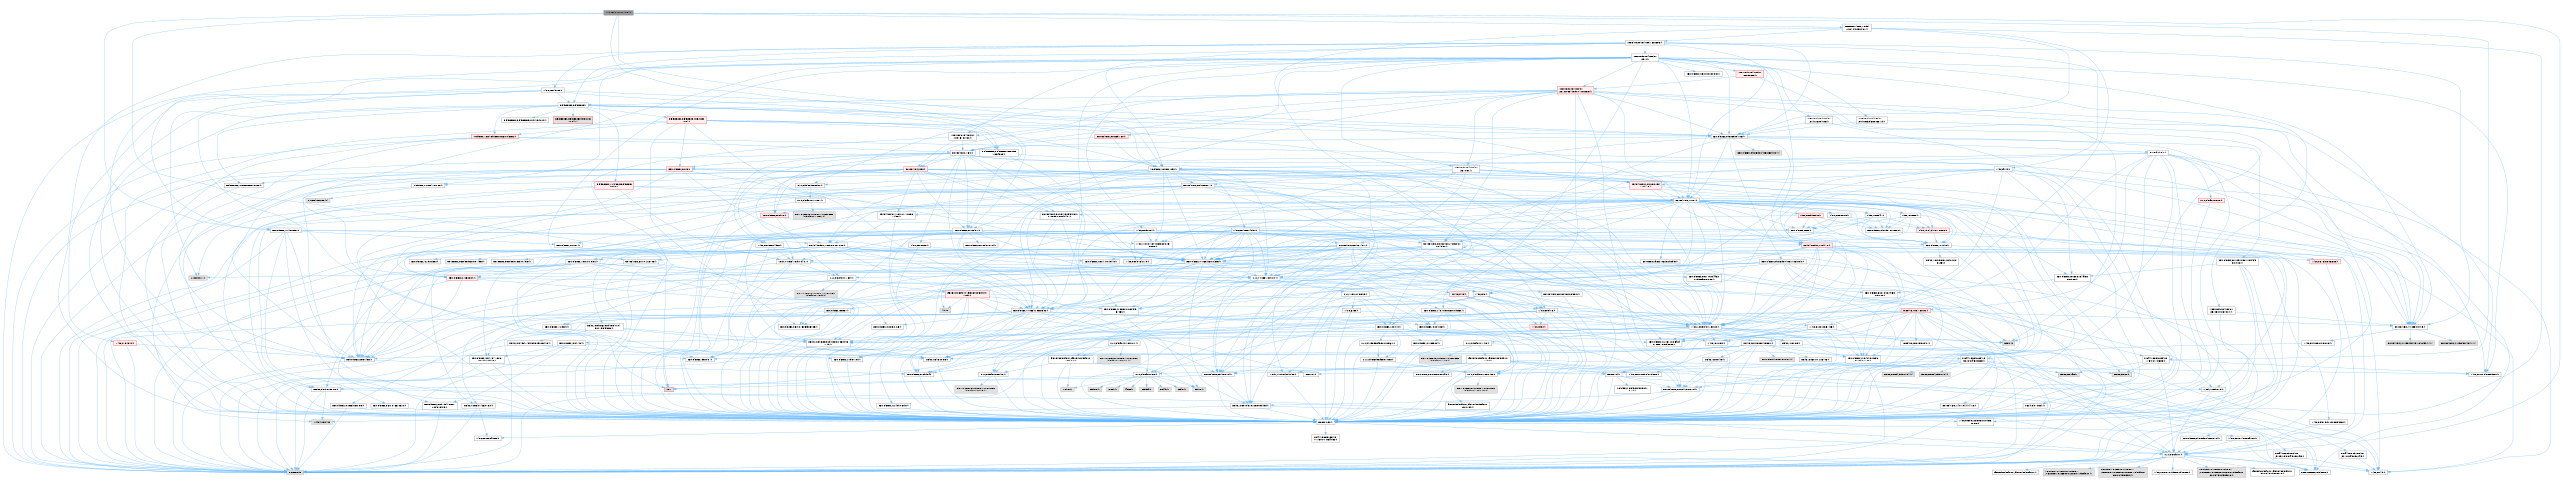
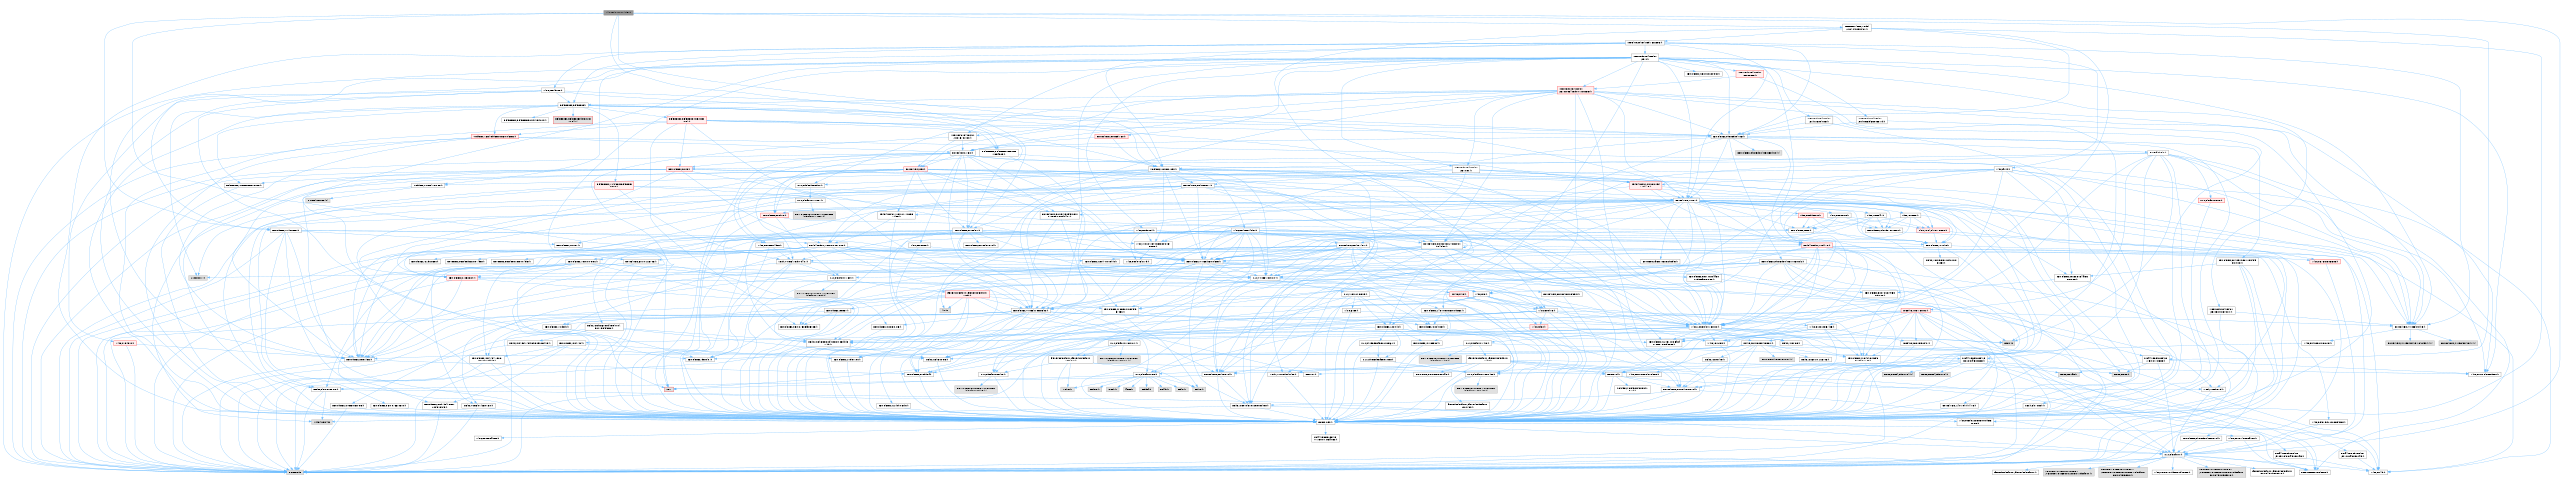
edge "Internationalization /TextKey.h" -> "Templates/UnrealTemplate.h": now "Containers/StringConv.h" -> "Templates/UnrealTemplate.h"
edge "Traits/UseBitwiseSwap.h" -> "Misc/CoreDefines.h": now "Traits/UseBitwiseSwap.h" -> "CoreTypes.h"
